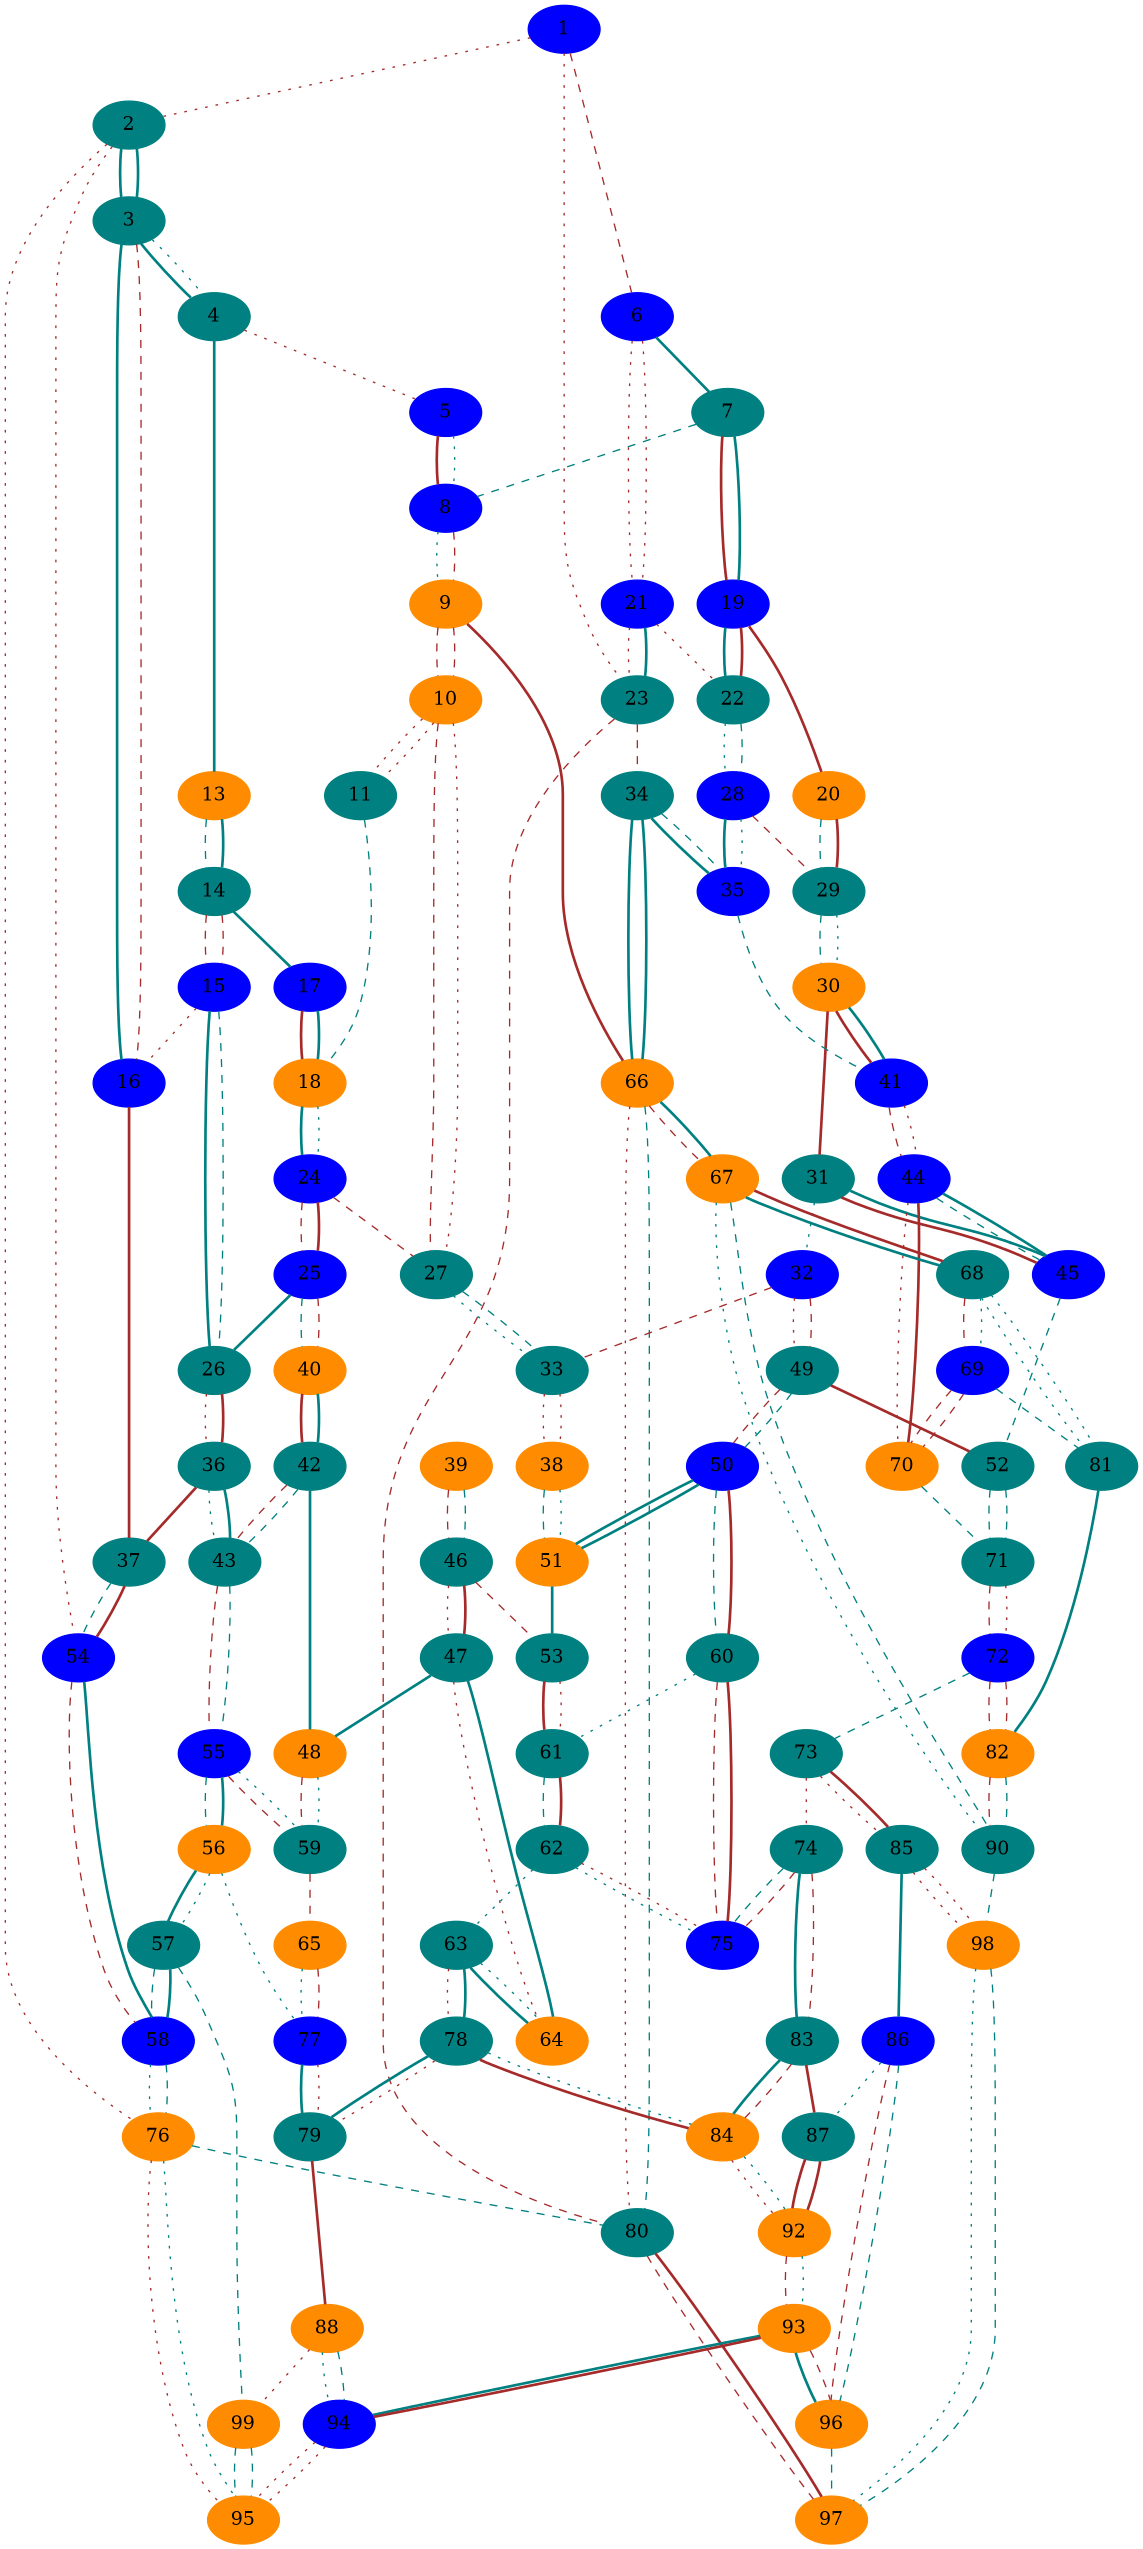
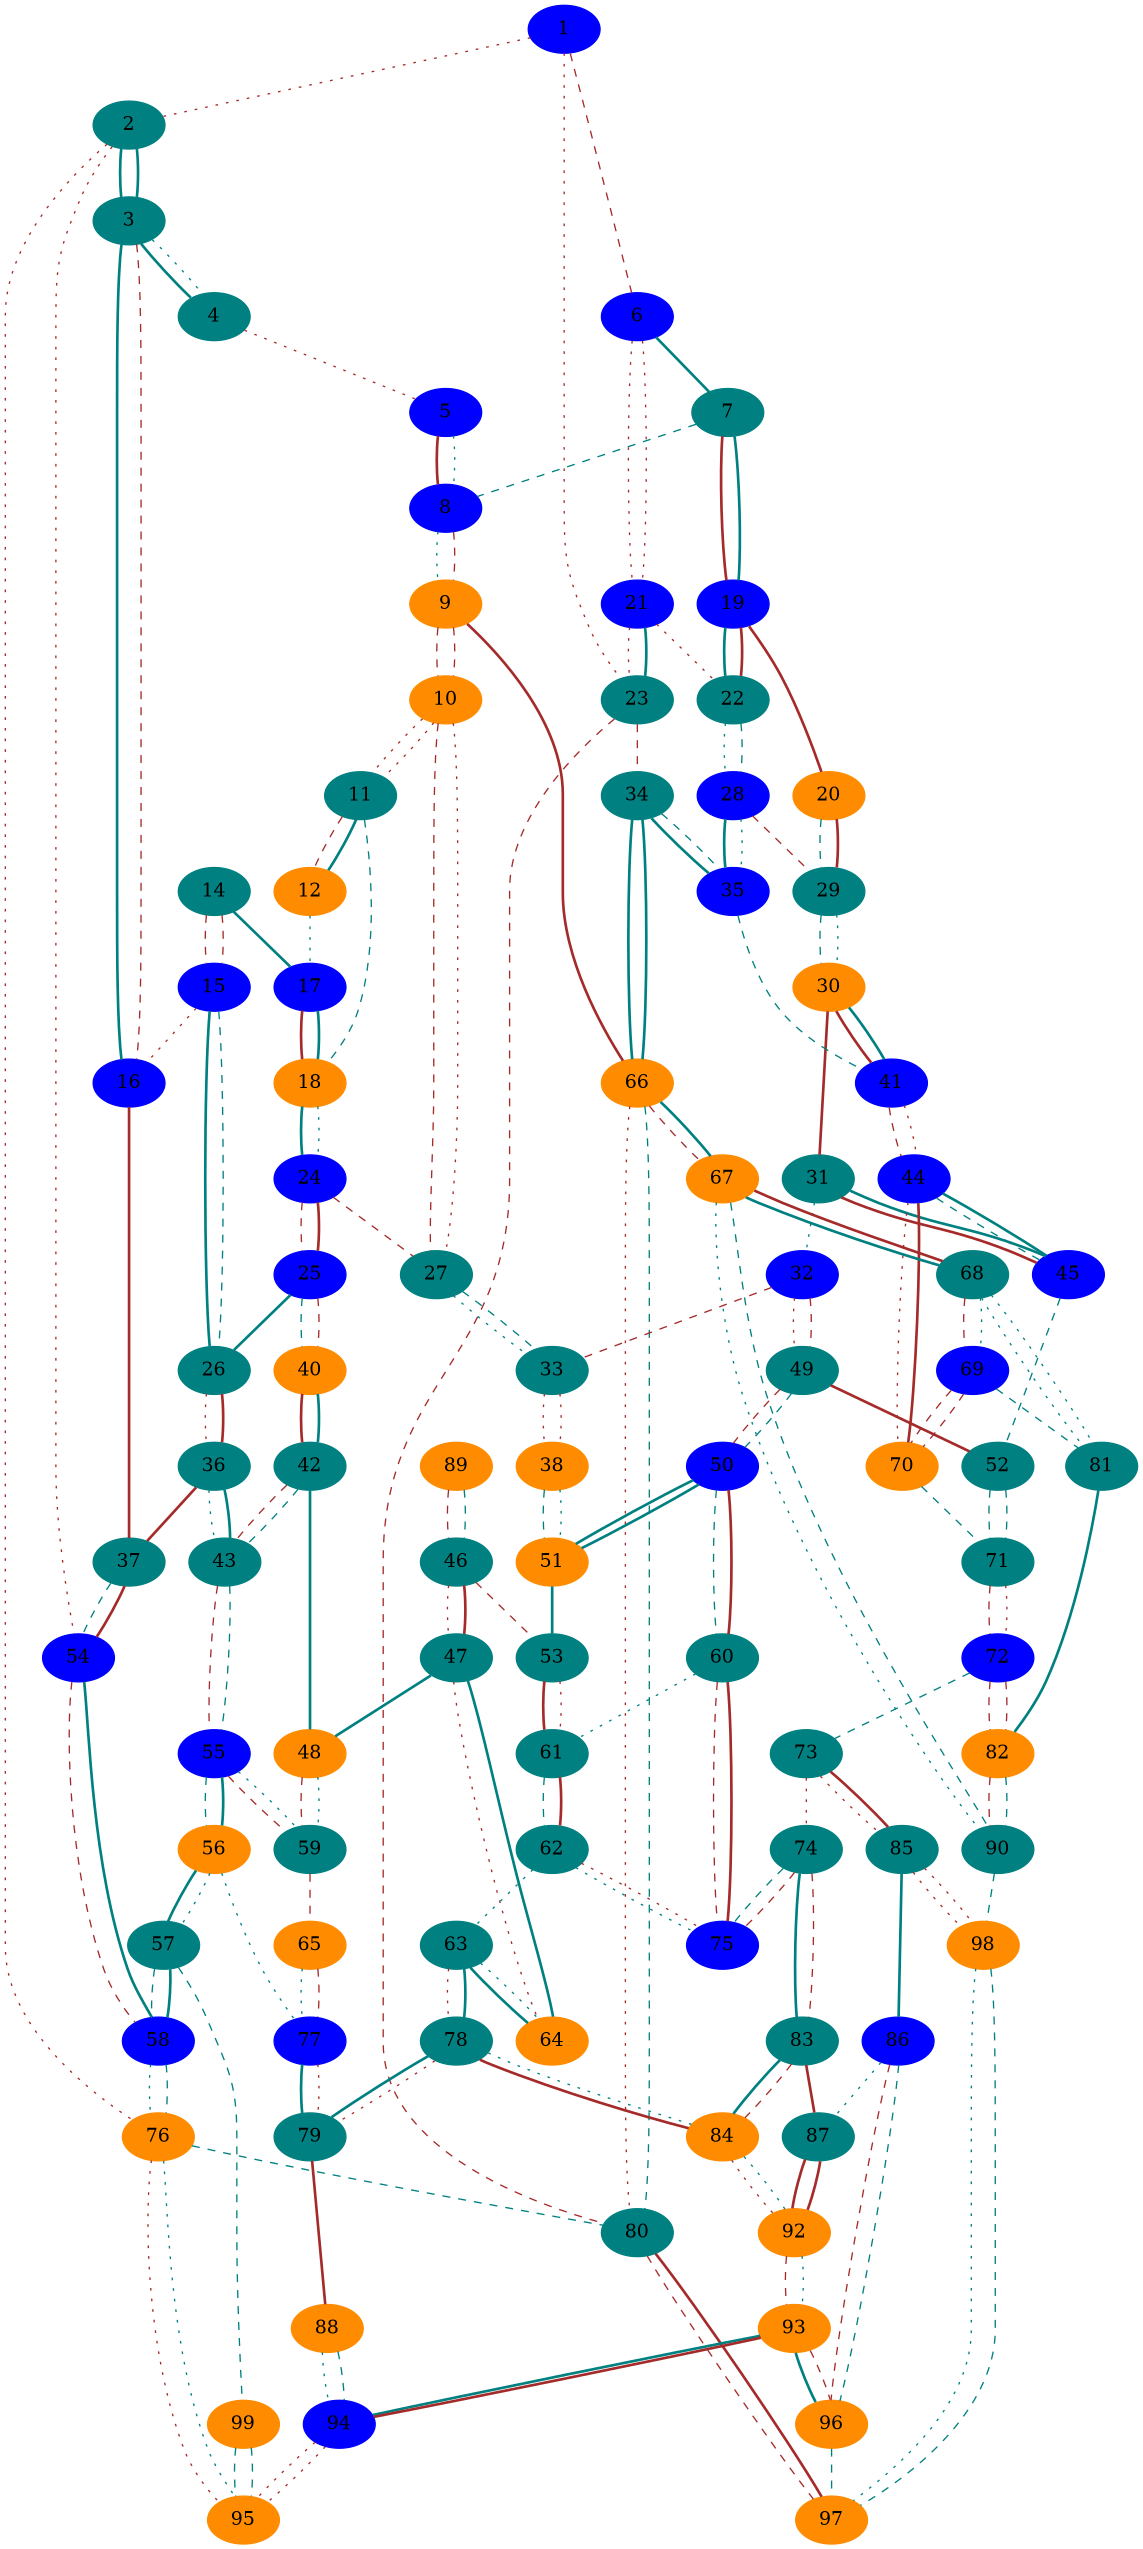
node "13": removed
node "12": added
node "39": label "39" -> "89"
edge "88" -- "99": removed
